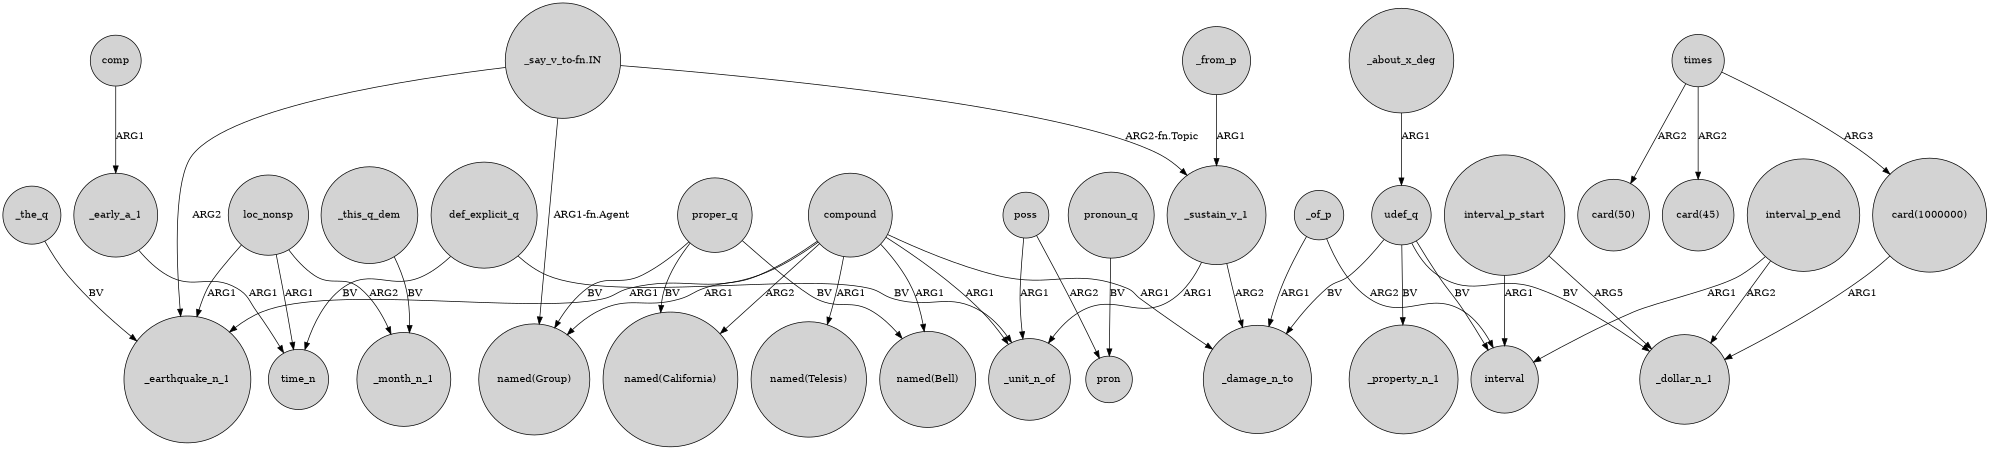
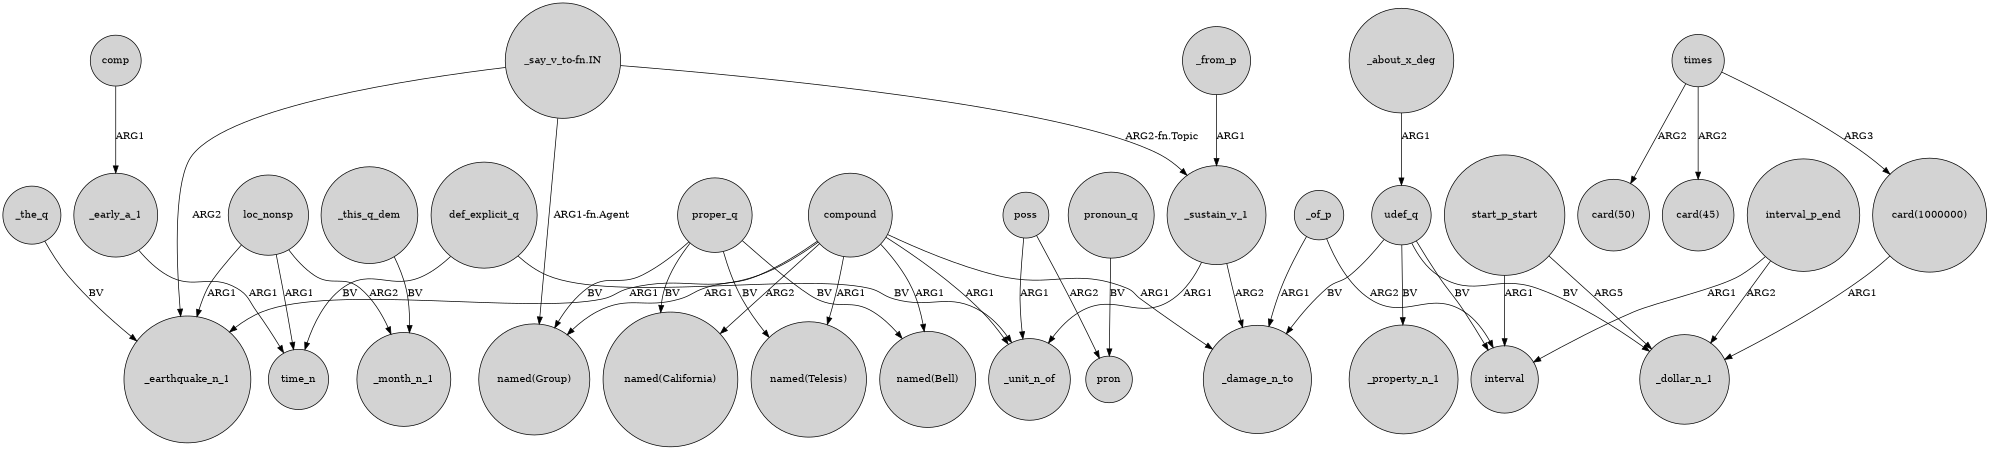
node "interval_p_start": label "interval_p_start" -> "start_p_start"
edge "proper_q" -> "named(Telesis)": added, label "BV"
